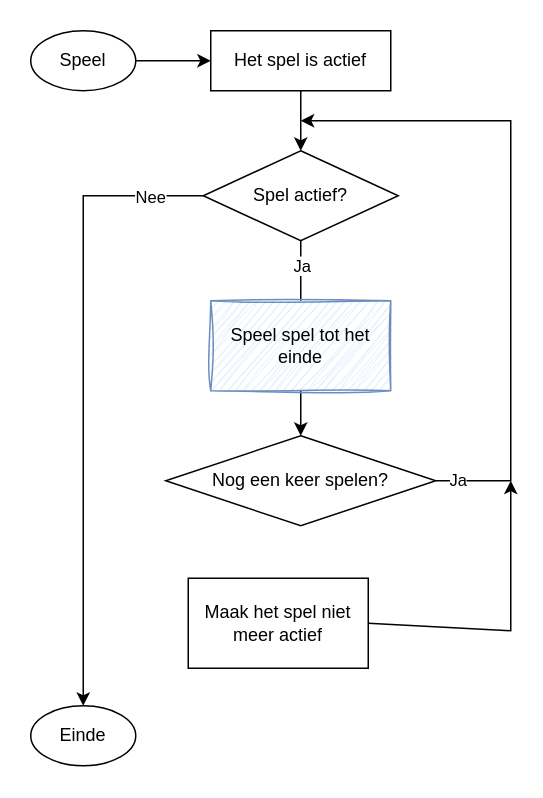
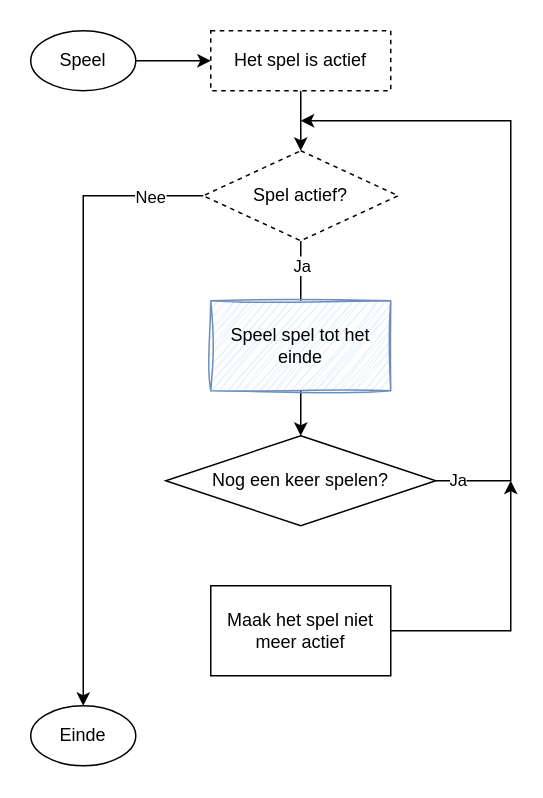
node "Het spel is actief": style solid -> dashed
node "Spel actief?": style solid -> dashed
node "Maak het spel niet meer actief": moved (278, 623) -> (301, 631)
